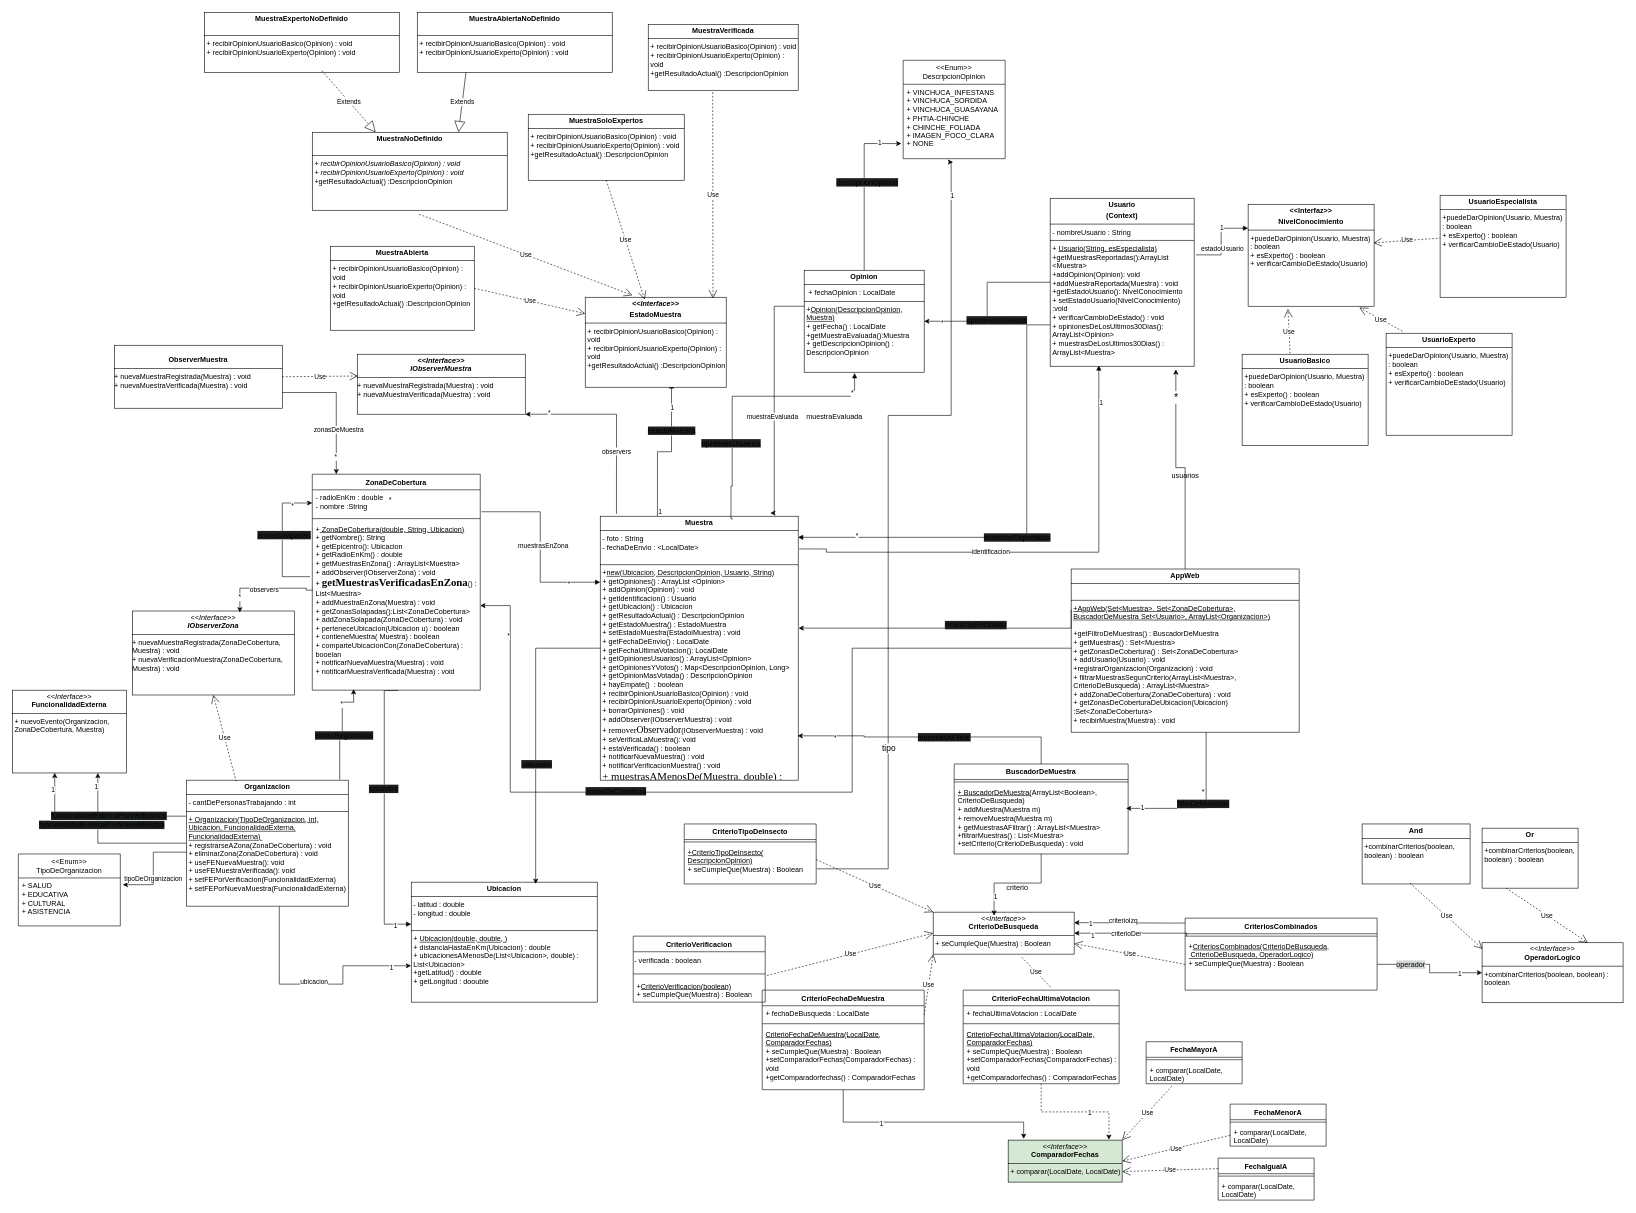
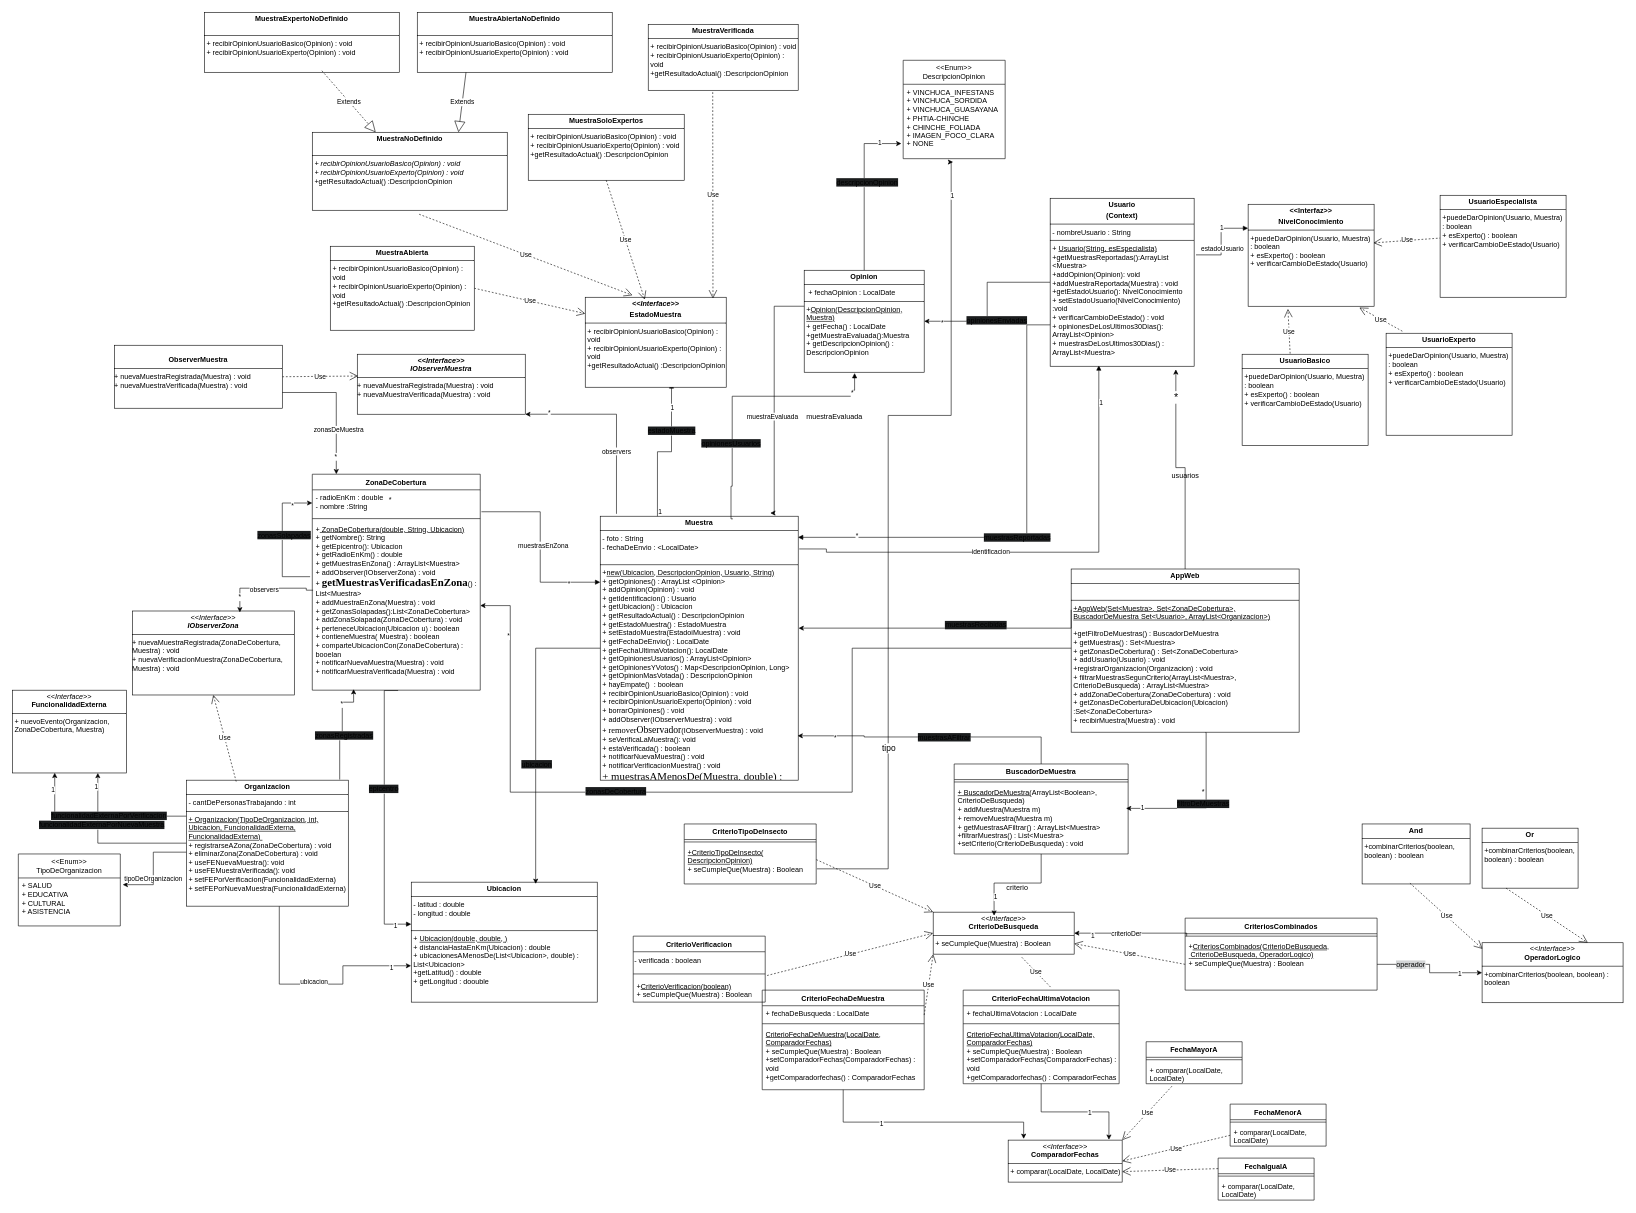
edge "CriteriosCombinados" -> "<<Interface>> CriterioDeBusqueda + seCumpleQue(Muestra) : Boolean": removed, labels "criterioIzq", "1"
edge "CriterioFechaUltimaVotacion" -> "<<Interface>> ComparadorFechas + comparar(LocalDate, LocalDate)": style dashed -> solid
node "<<Interface>> ComparadorFechas + comparar(LocalDate, LocalDate)": fillcolor #d5e8d4 -> #ffffff
